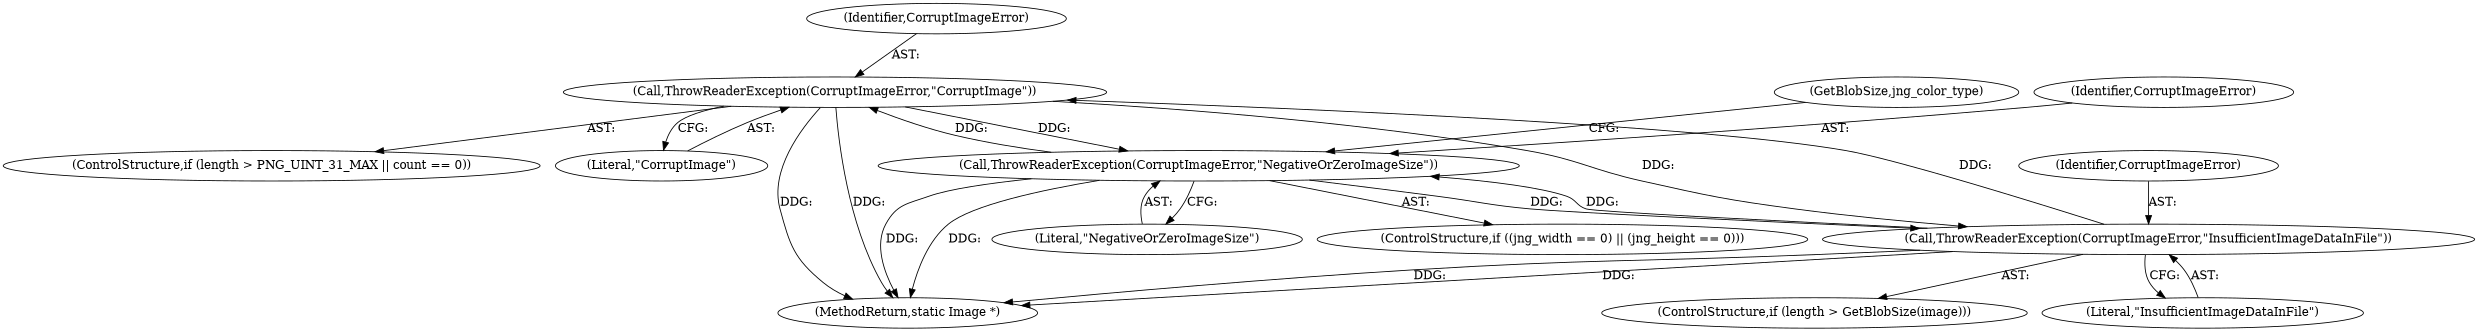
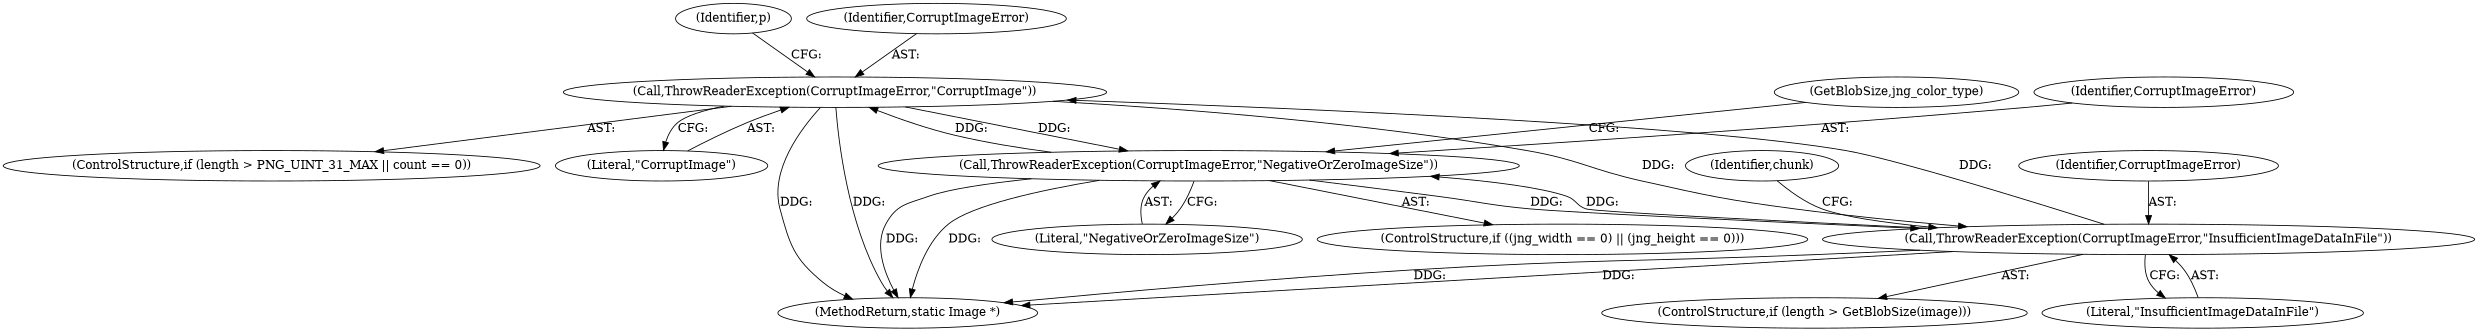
node "(Identifier,p)": added
node "(Identifier,chunk)": added
